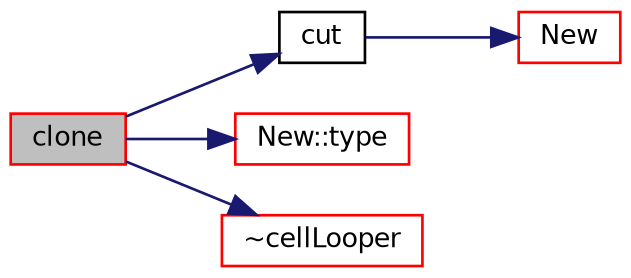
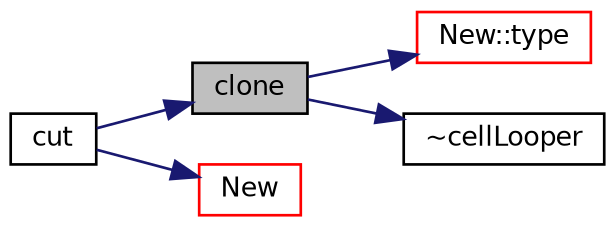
edge "clone" -> "cut": reversed
node "clone": color red -> black
node "~cellLooper": color red -> black
